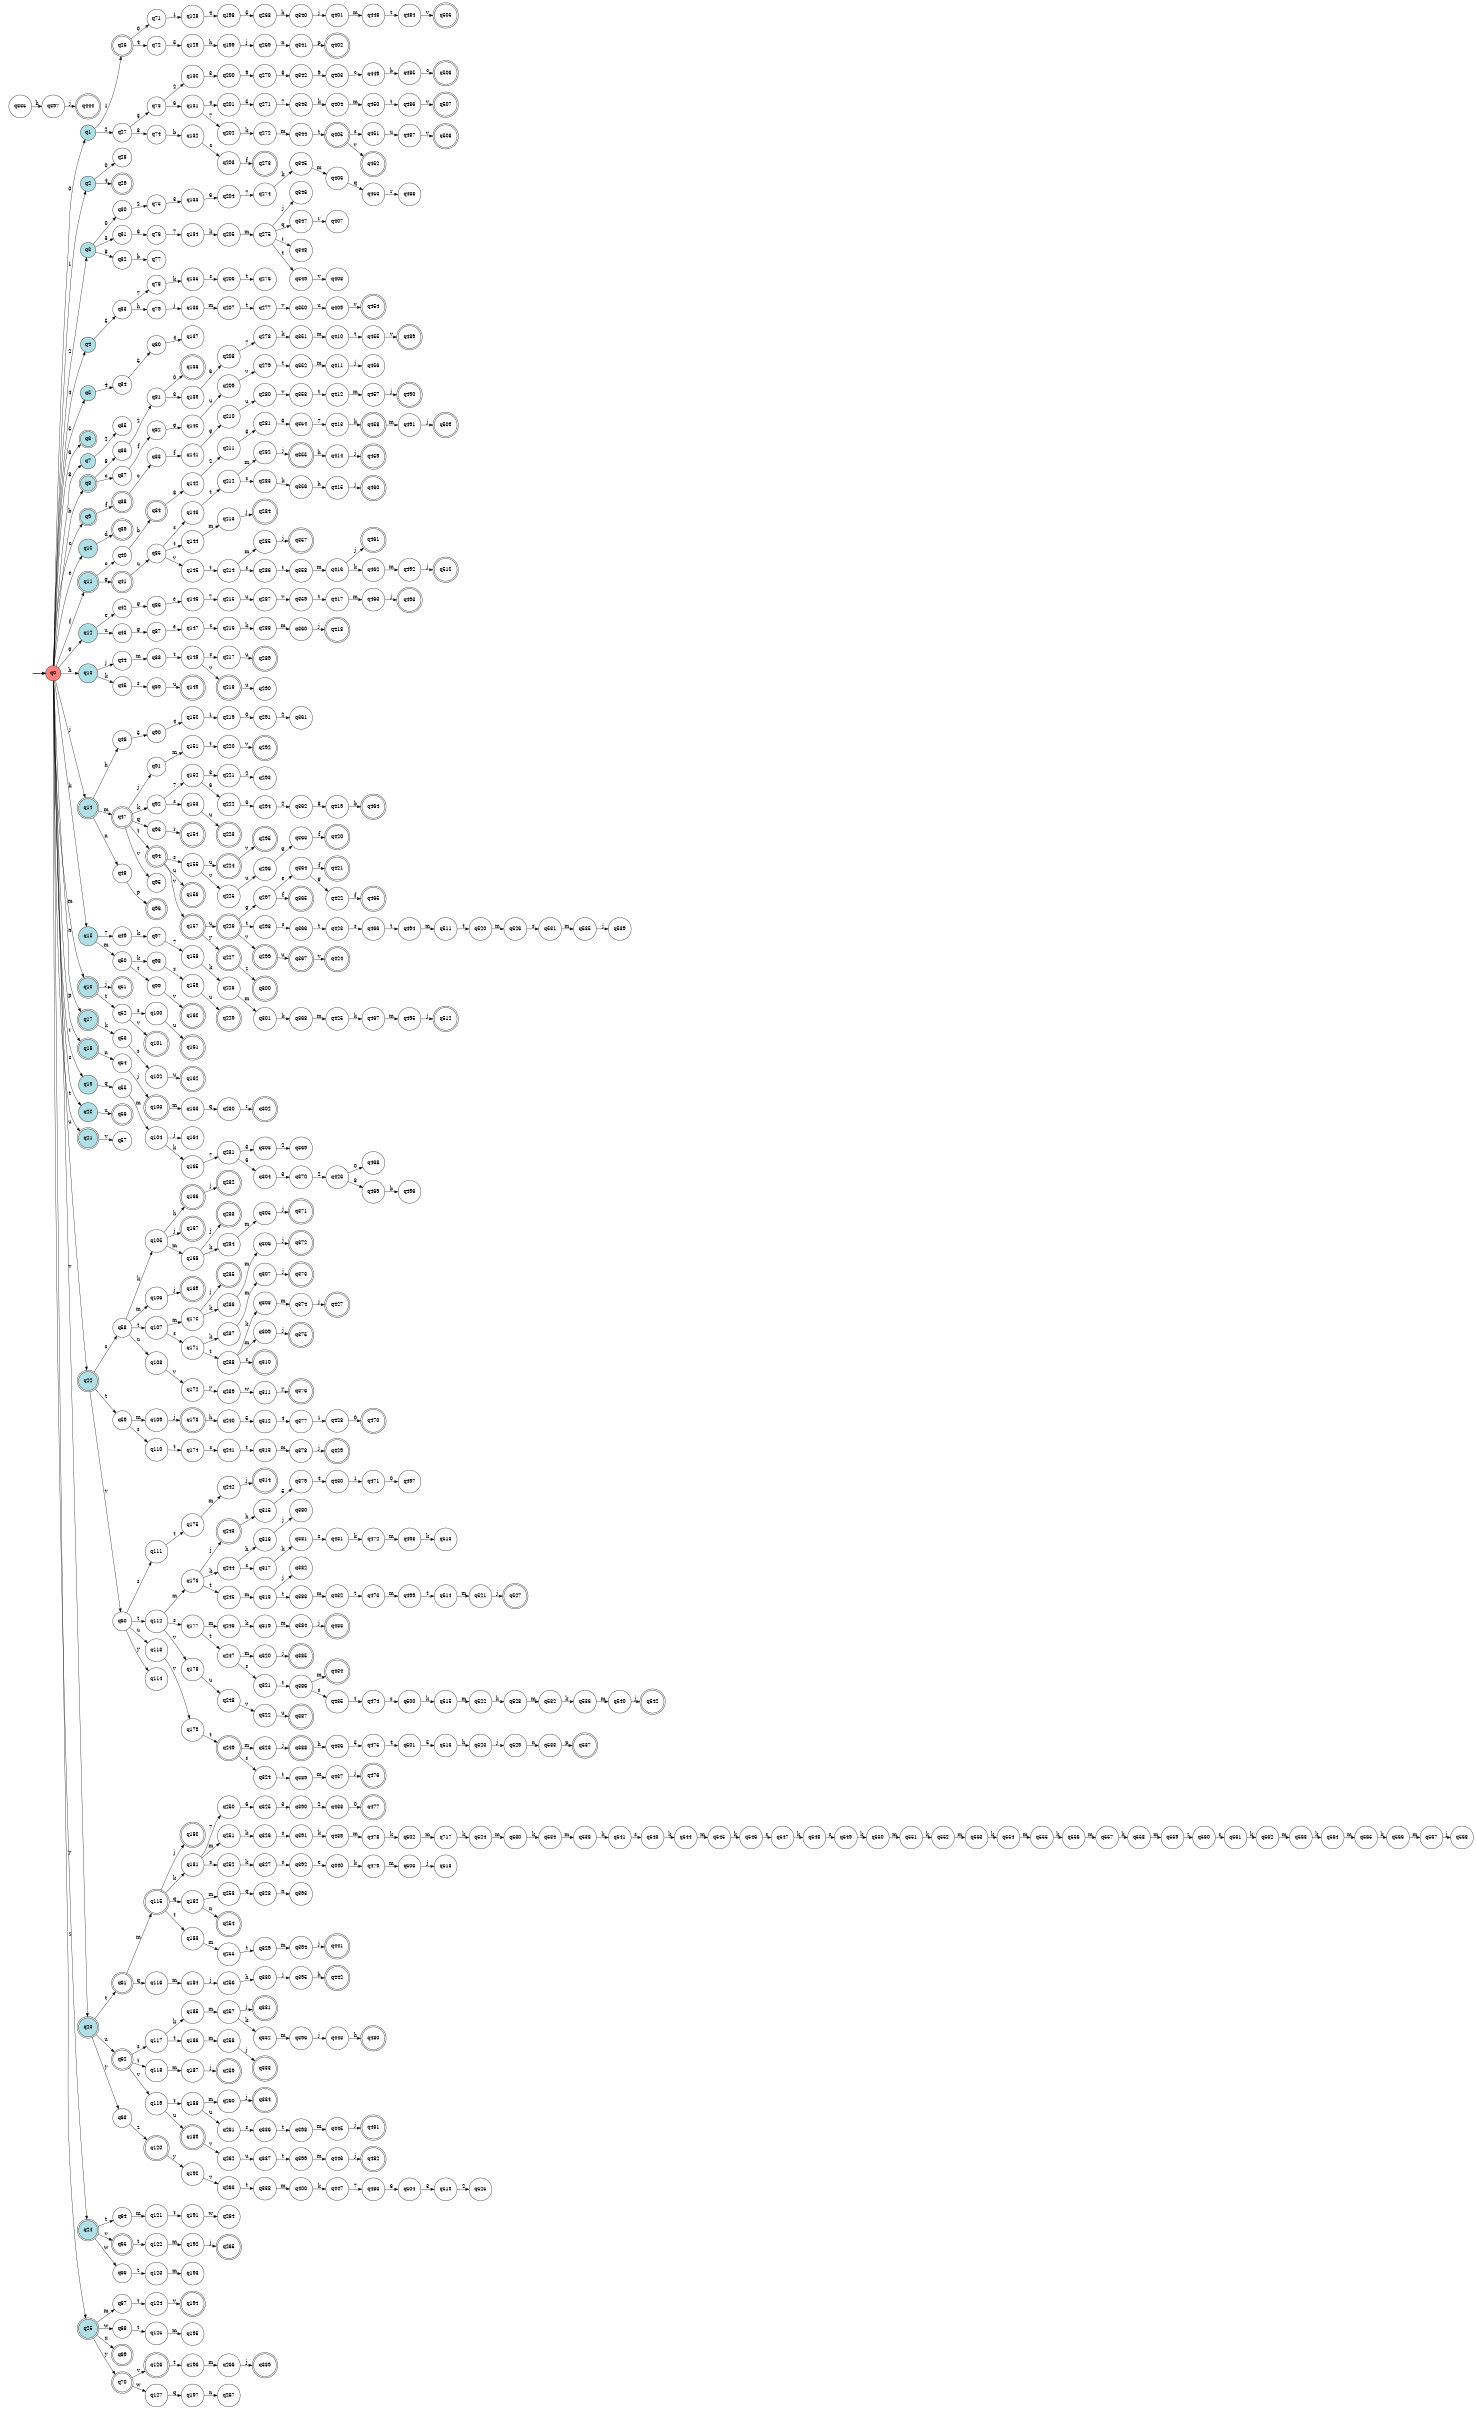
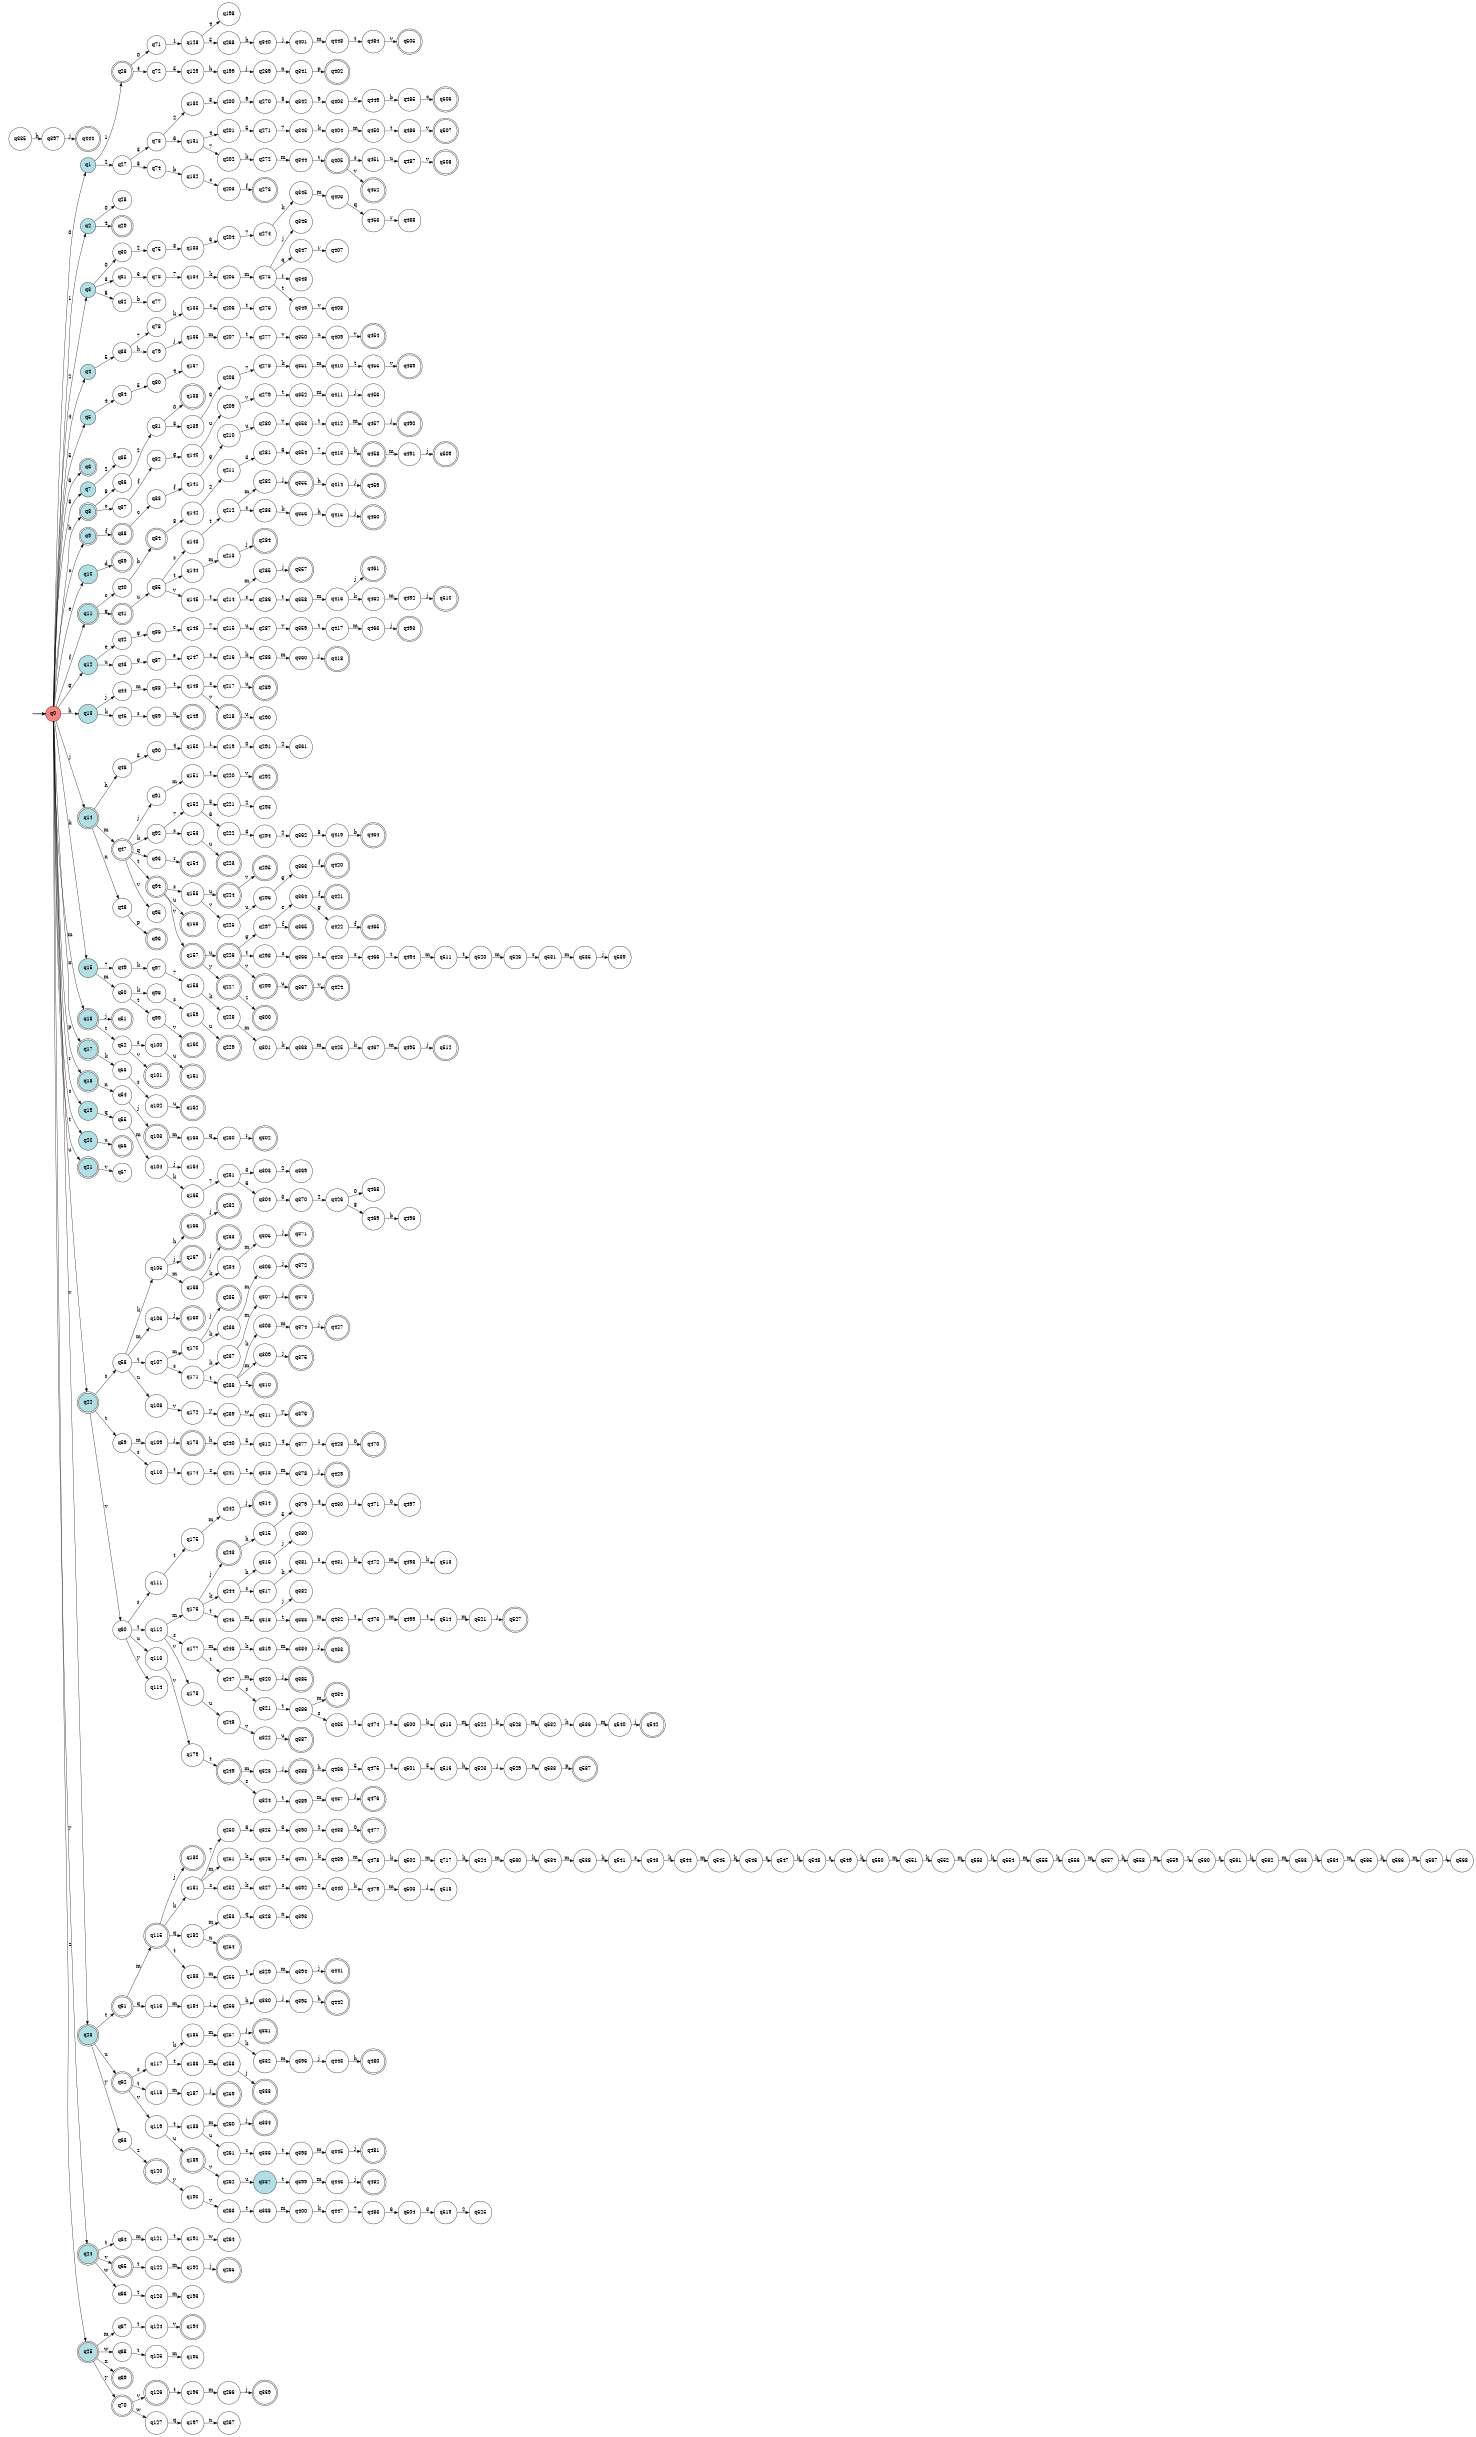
edge "q198" -> "q268": now "q128" -> "q268"
node "q337": fillcolor white -> powderblue
